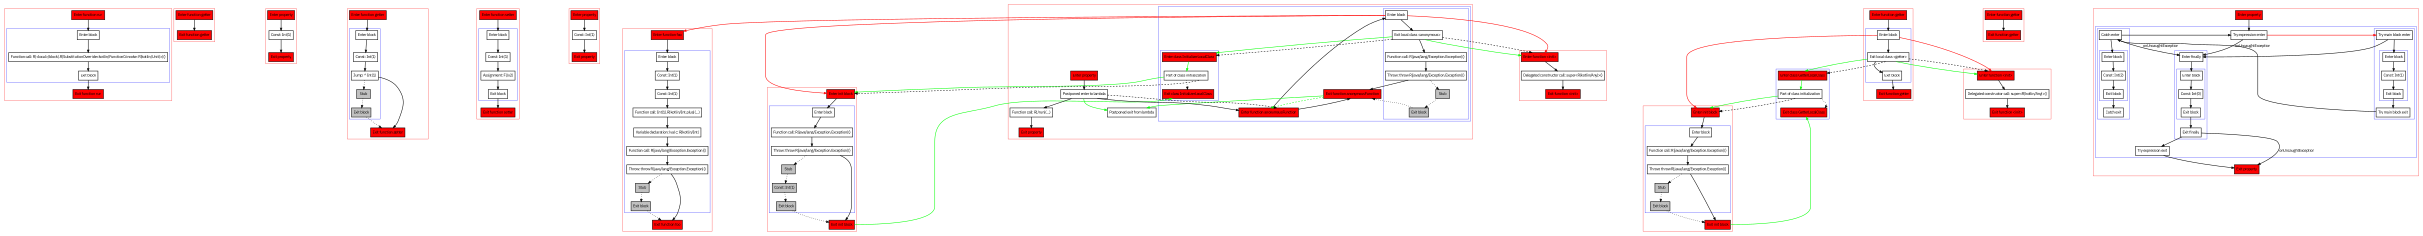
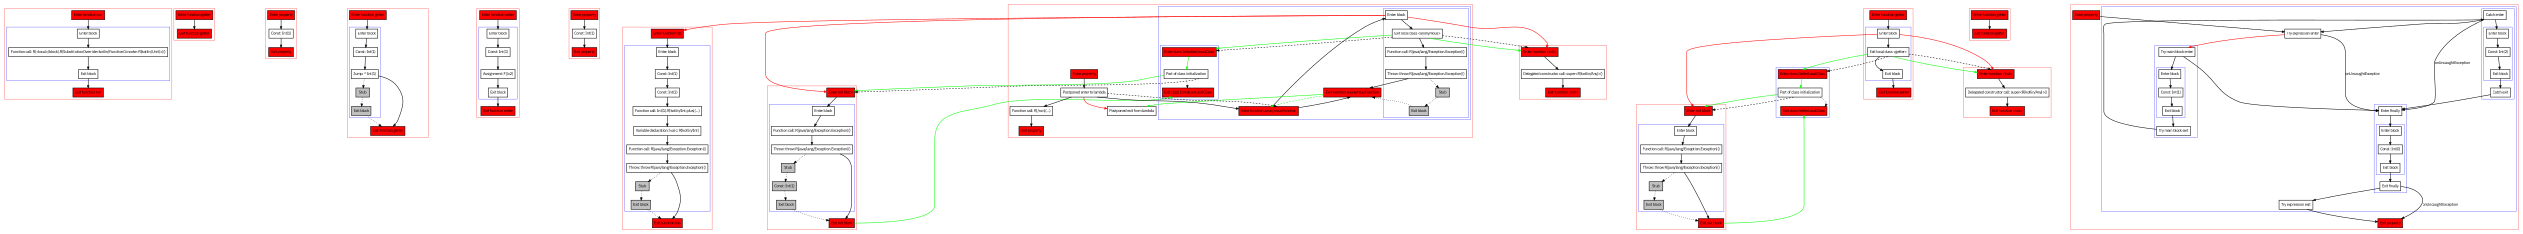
edge "Catch exit" -> "Enter finally": added
edge "Postponed enter to lambda" -> "Postponed exit from lambda": color green -> red
